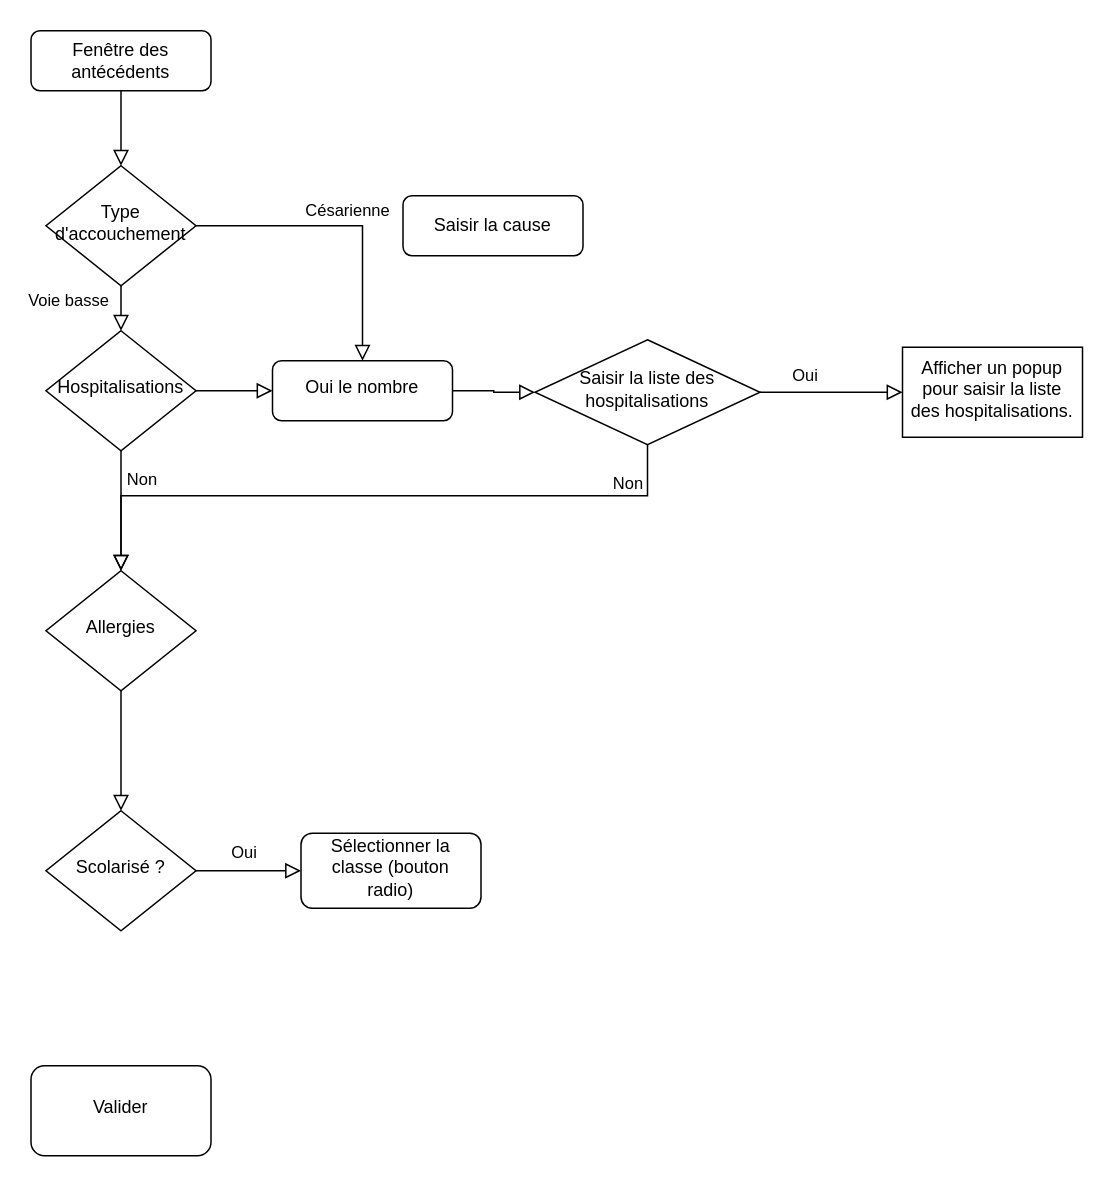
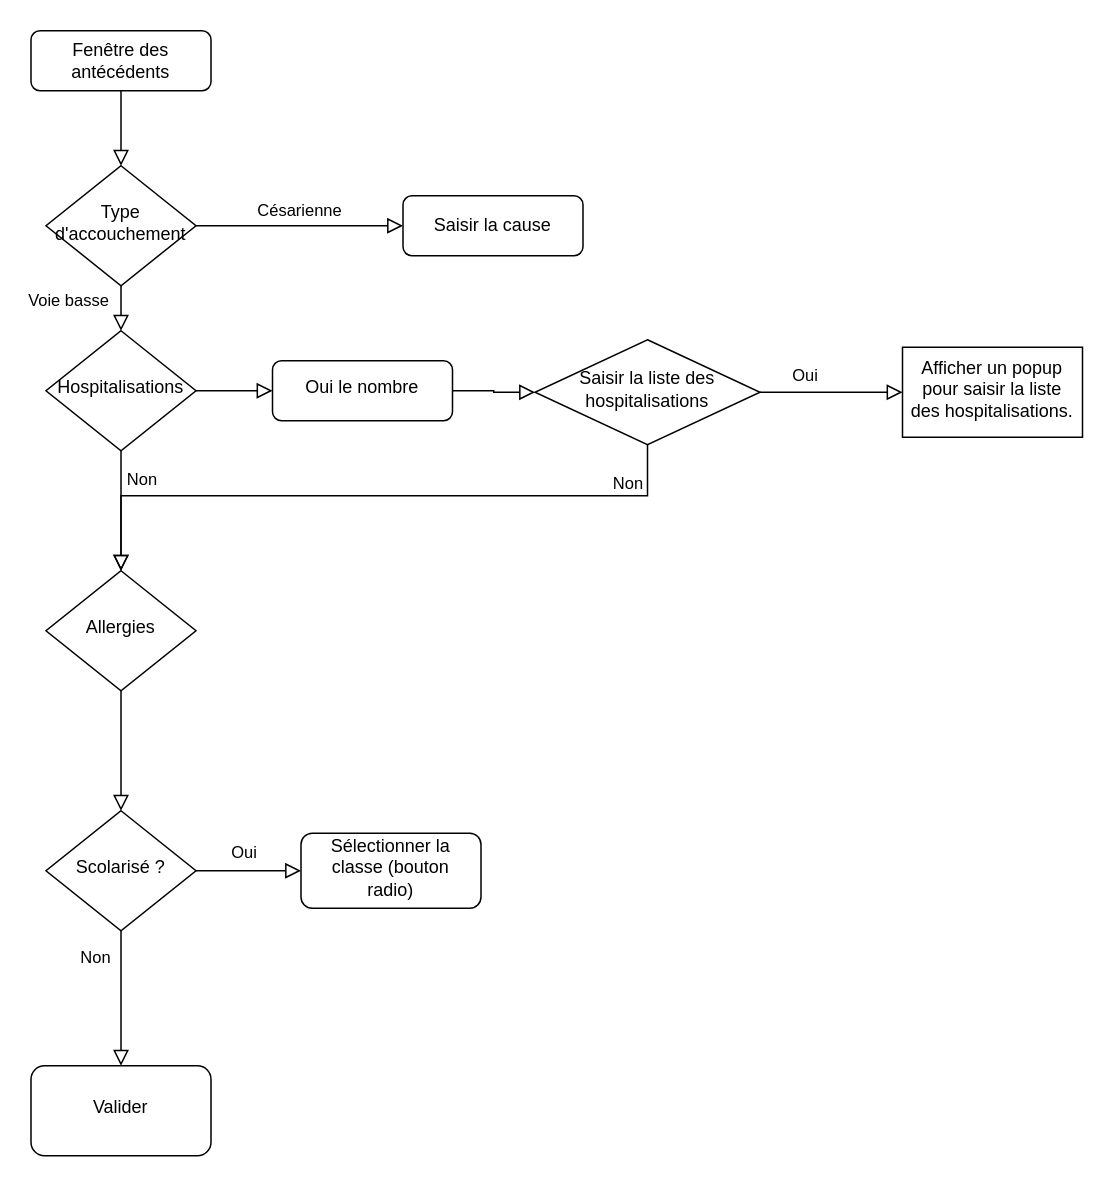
edge "Type d'accouchement" -> "Oui le nombre": now "Type d'accouchement" -> "Saisir la cause"
edge "Scolarisé ?" -> "Valider": added, label "Non"
